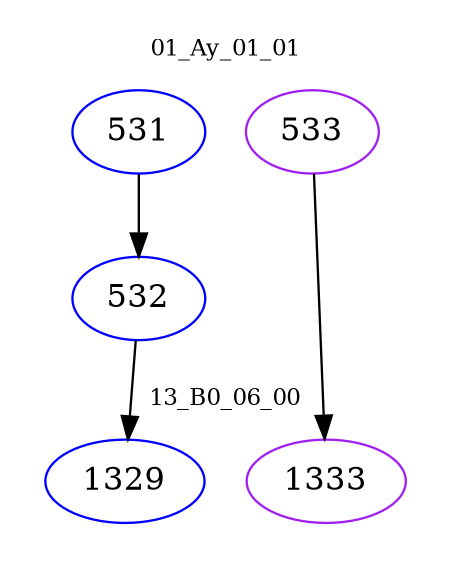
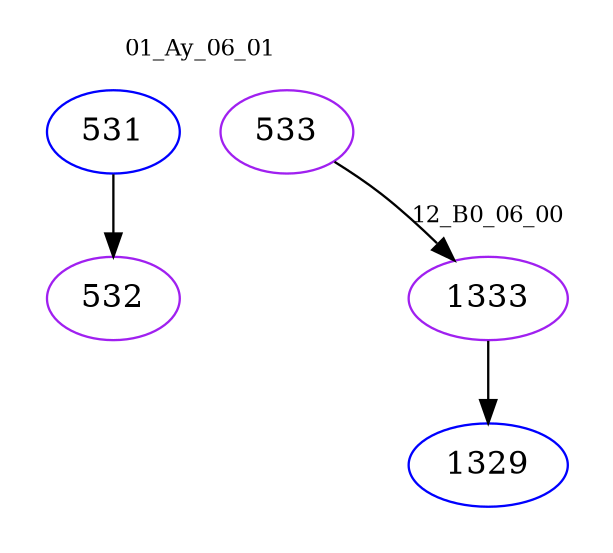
cluster "01_Ay_01_01": label "01_Ay_01_01" -> "01_Ay_06_01"
node "532": color blue -> purple
edge "532" -> "1329": now "1333" -> "1329"
cluster "13_B0_06_00": label "13_B0_06_00" -> "12_B0_06_00"
